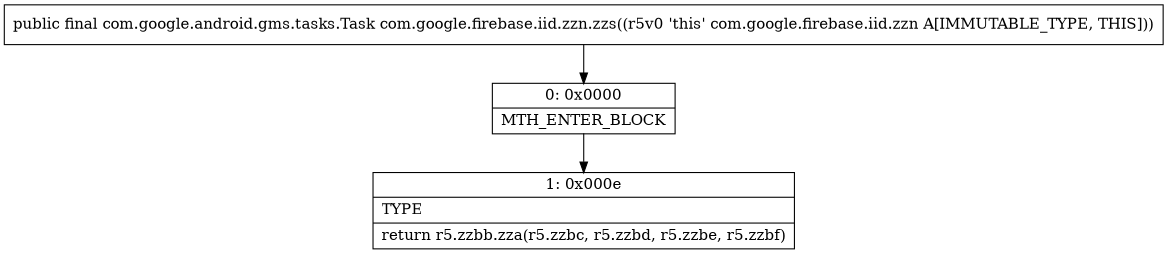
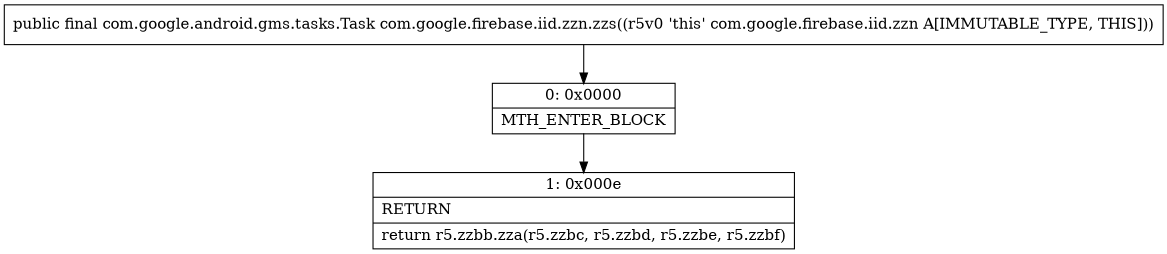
node "1: 0x000e": text "TYPE" -> "RETURN"
